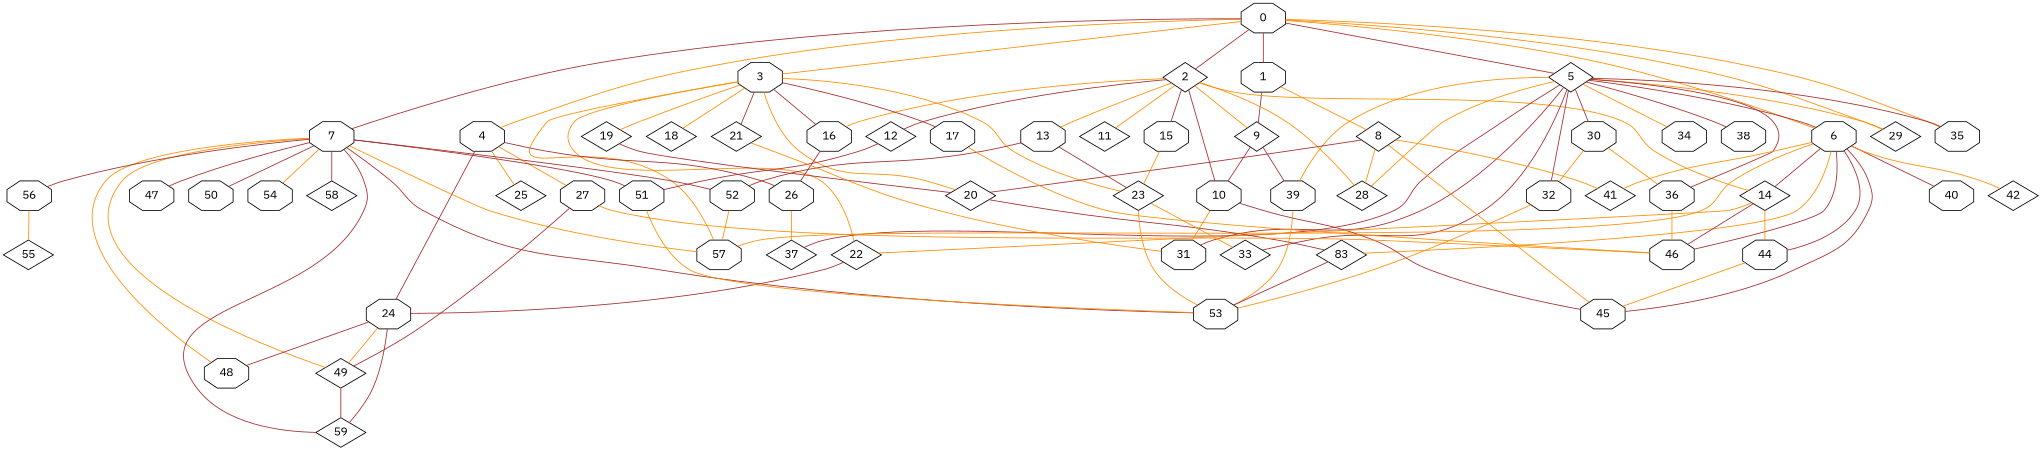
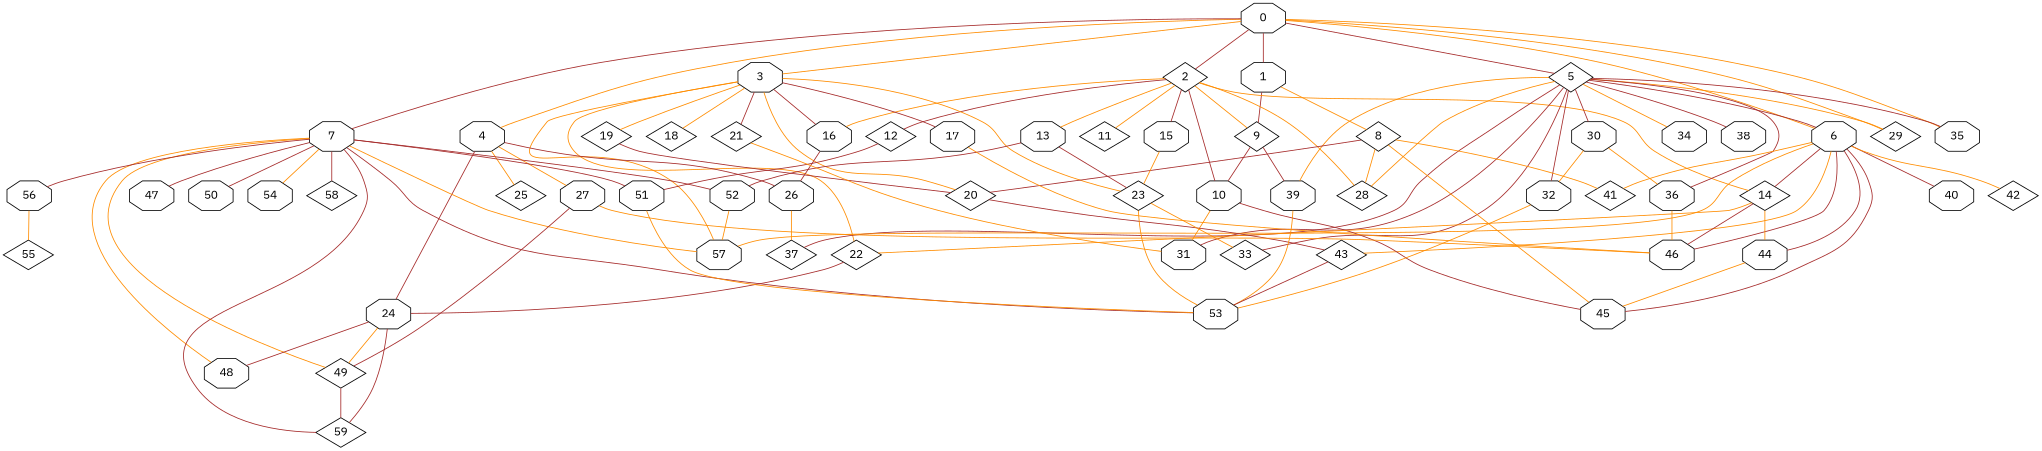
node "83": label "83" -> "43"
